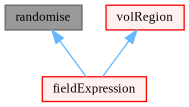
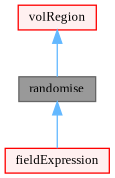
edge "fieldExpression" -> "volRegion": now "randomise" -> "volRegion"
